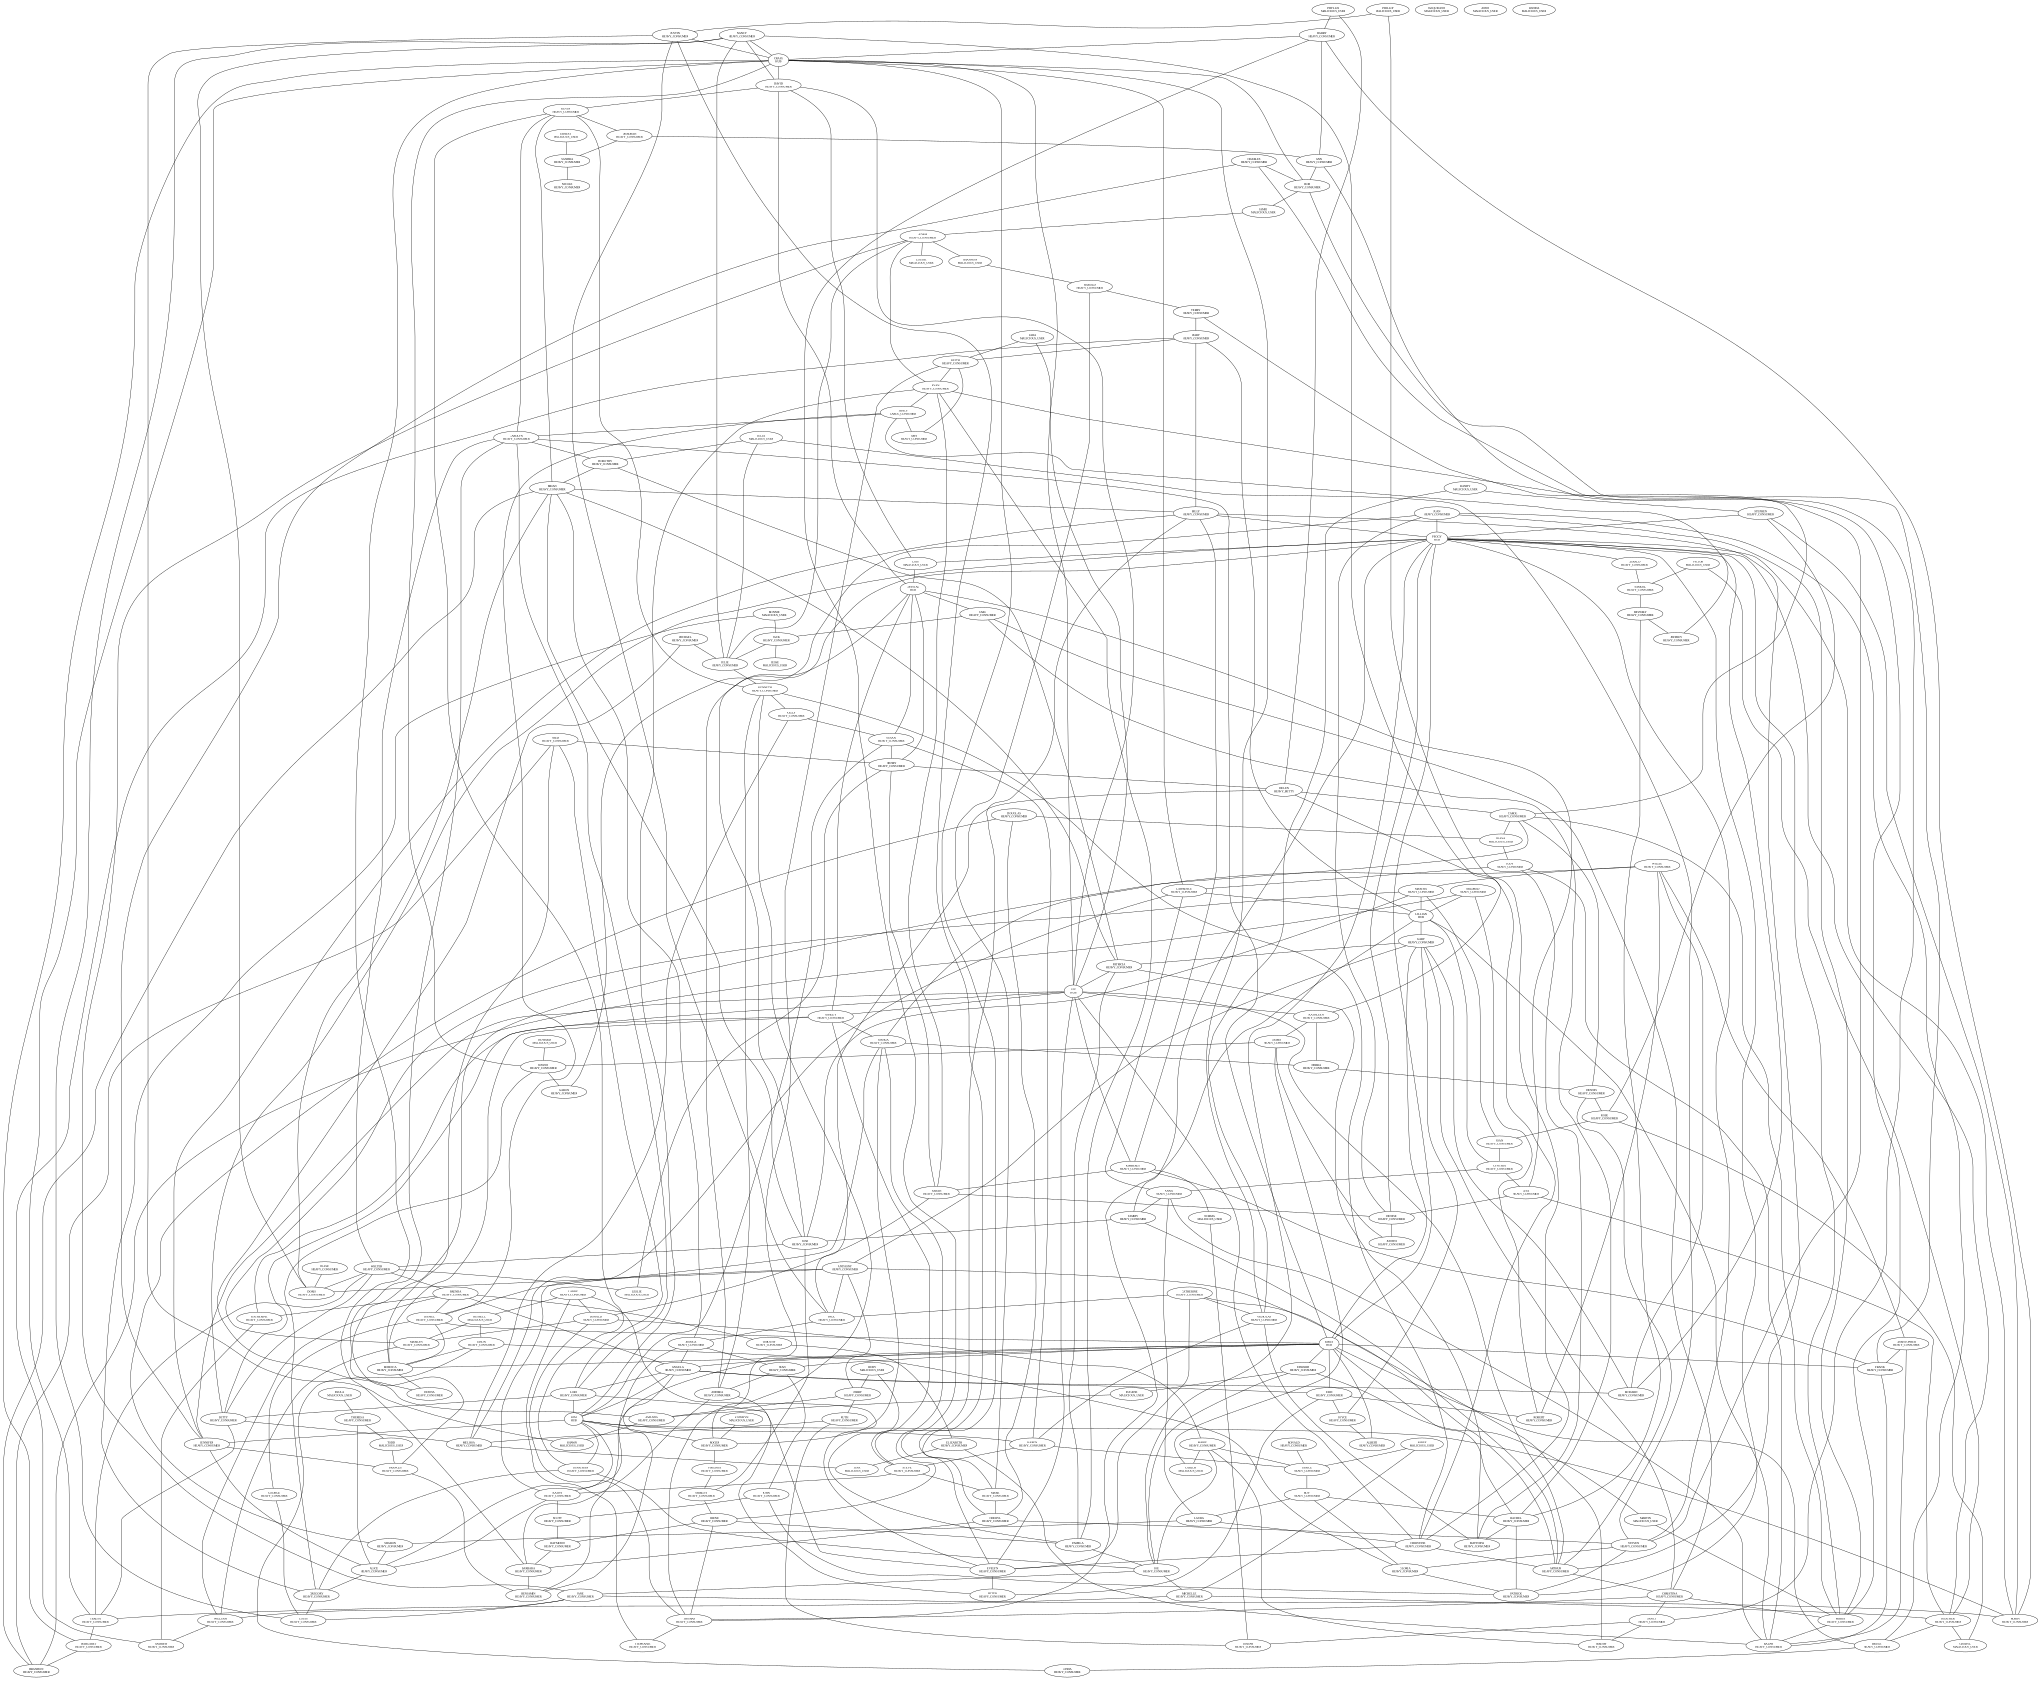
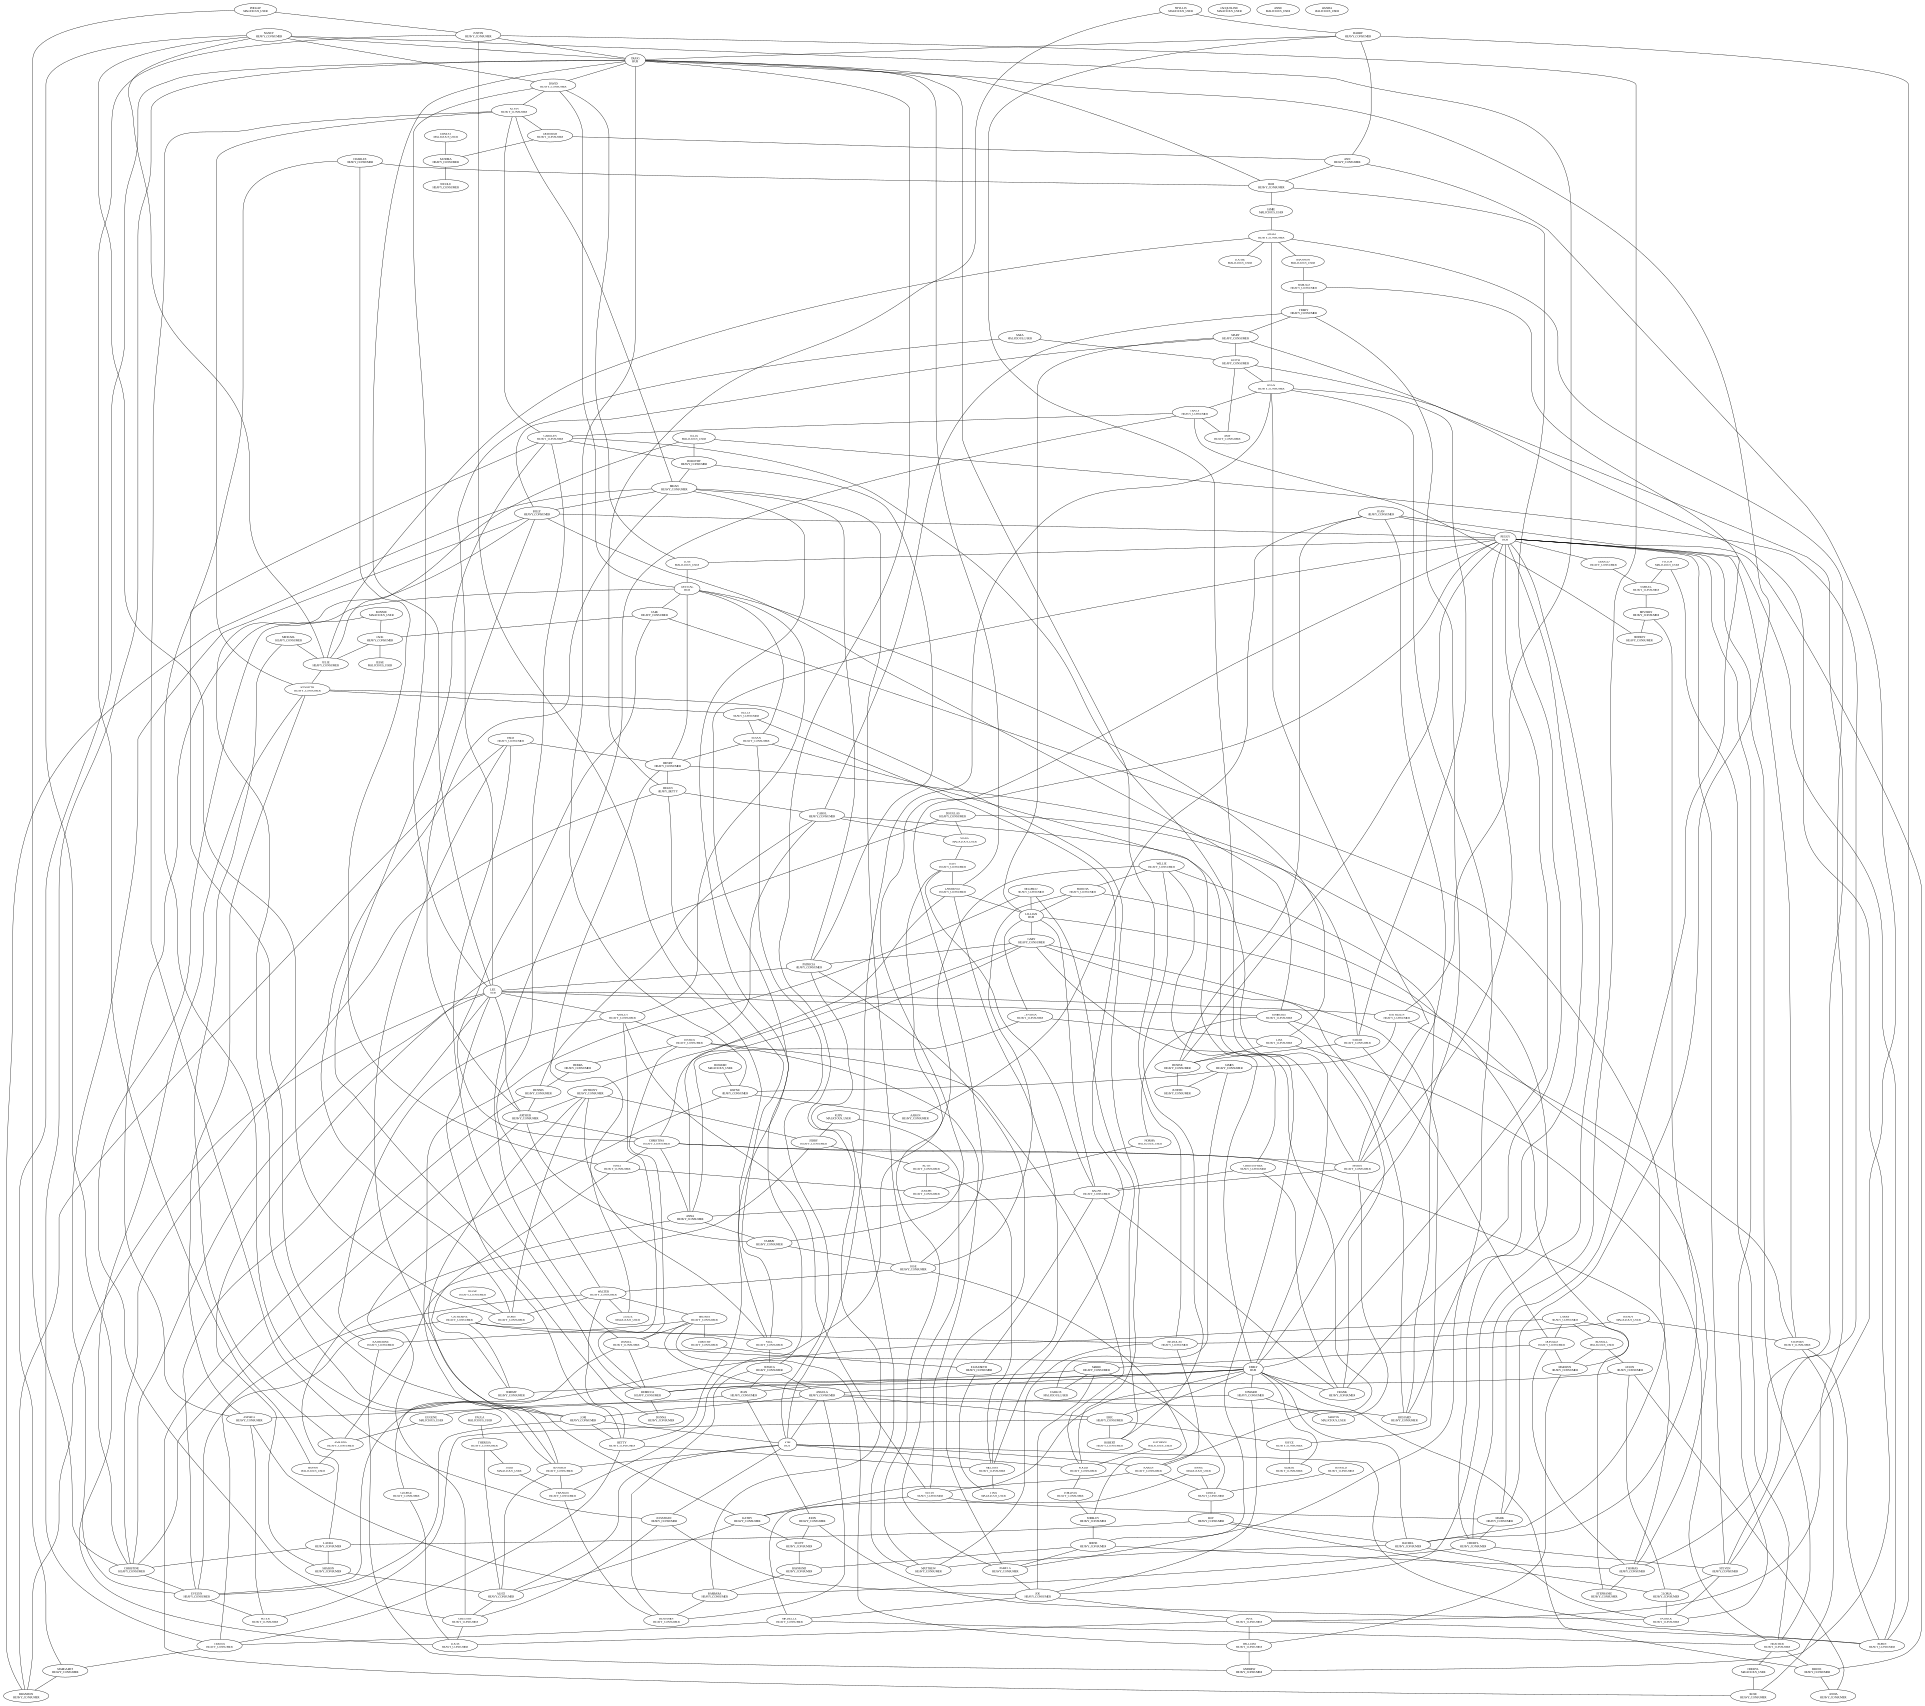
node "TRACY CAROL_CONSUMER": label "TRACY CAROL_CONSUMER" -> "TRACY HEAVY_CONSUMER"
edge "TERRY HEAVY_CONSUMER" -- "EMILY HUB": added
edge "KATHLEEN HEAVY_CONSUMER" -- "DEBRA HEAVY_CONSUMER": now "KATHLEEN HEAVY_CONSUMER" -- "STEPHEN HEAVY_CONSUMER"
node "JOAN HEAVY_CONSUMER": removed
edge "CHRISTINA HEAVY_CONSUMER" -- "ANNA HEAVY_CONSUMER": added
